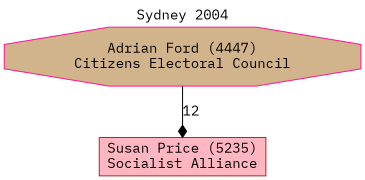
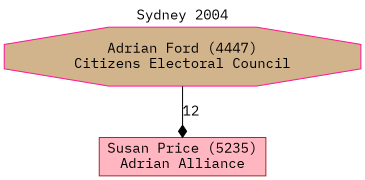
node "Susan Price (5235) Socialist Alliance": label "Susan Price (5235) Socialist Alliance" -> "Susan Price (5235) Adrian Alliance"
